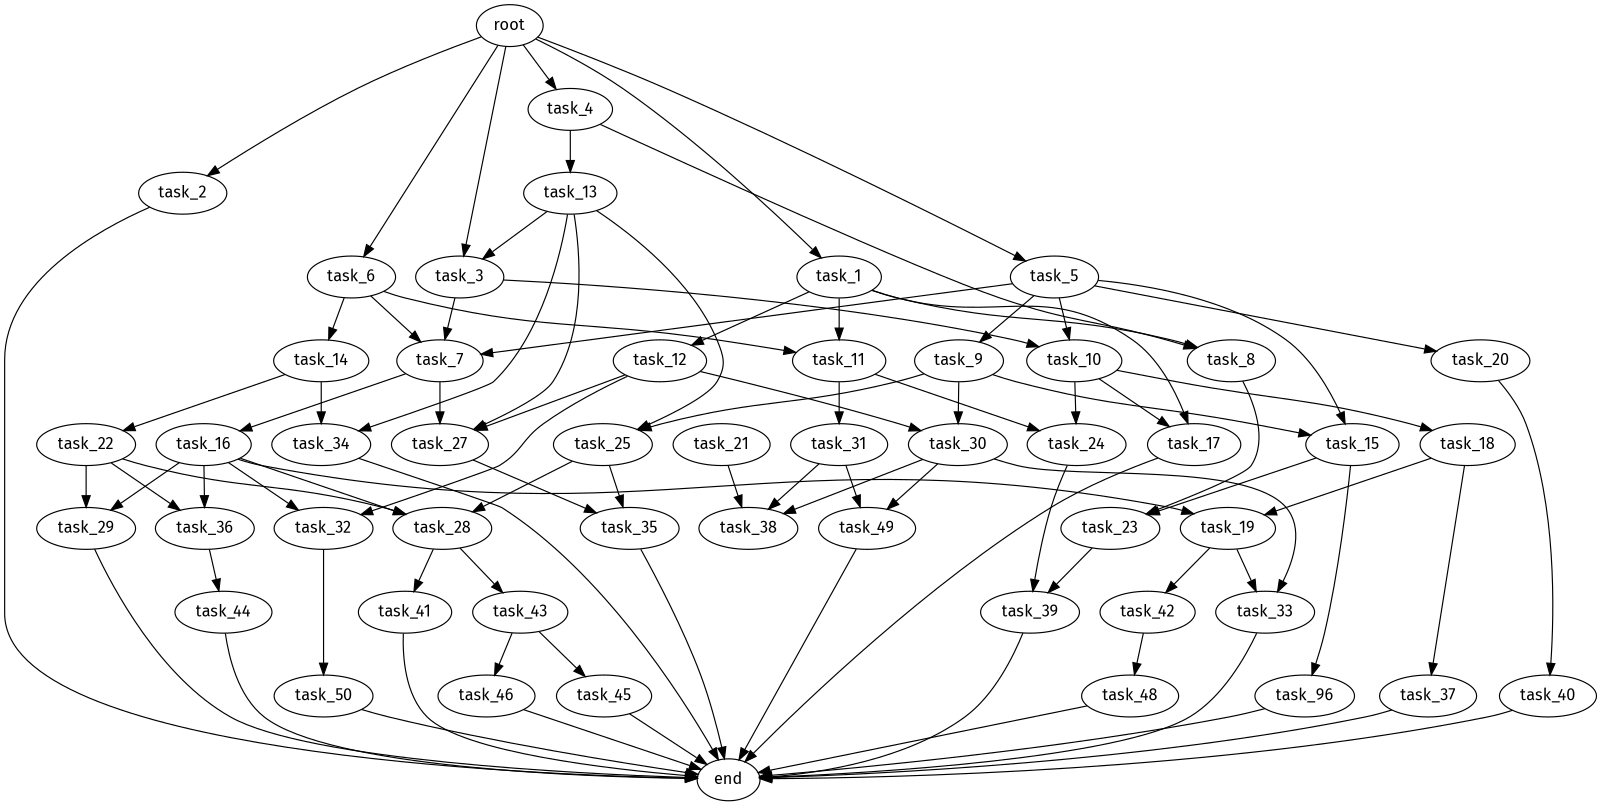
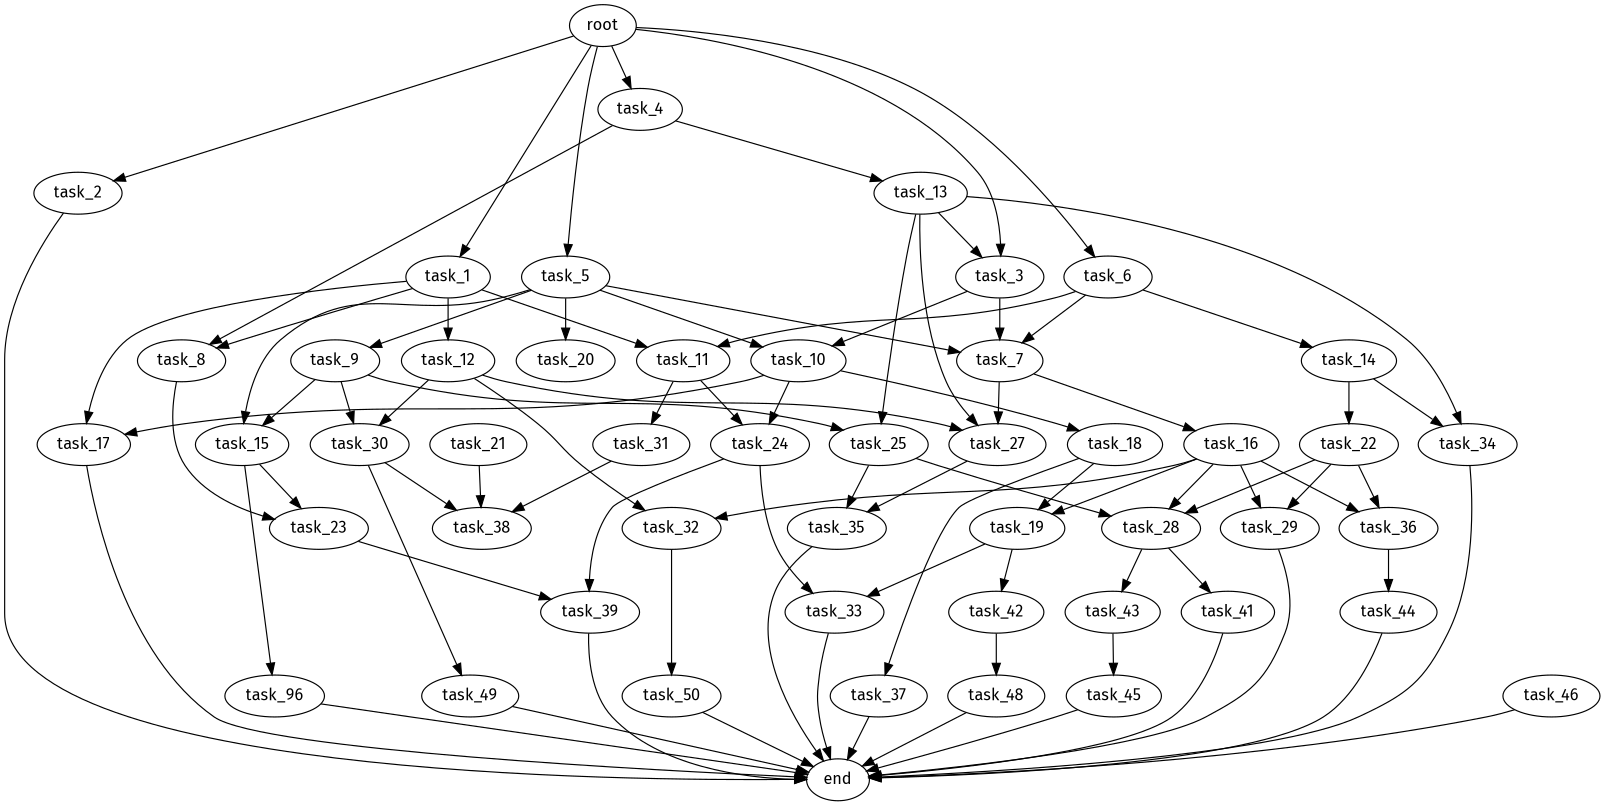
edge "task_31" -> "task_49": removed
edge "task_30" -> "task_33": now "task_24" -> "task_33"
edge "task_43" -> "task_46": removed
node "task_40": removed
